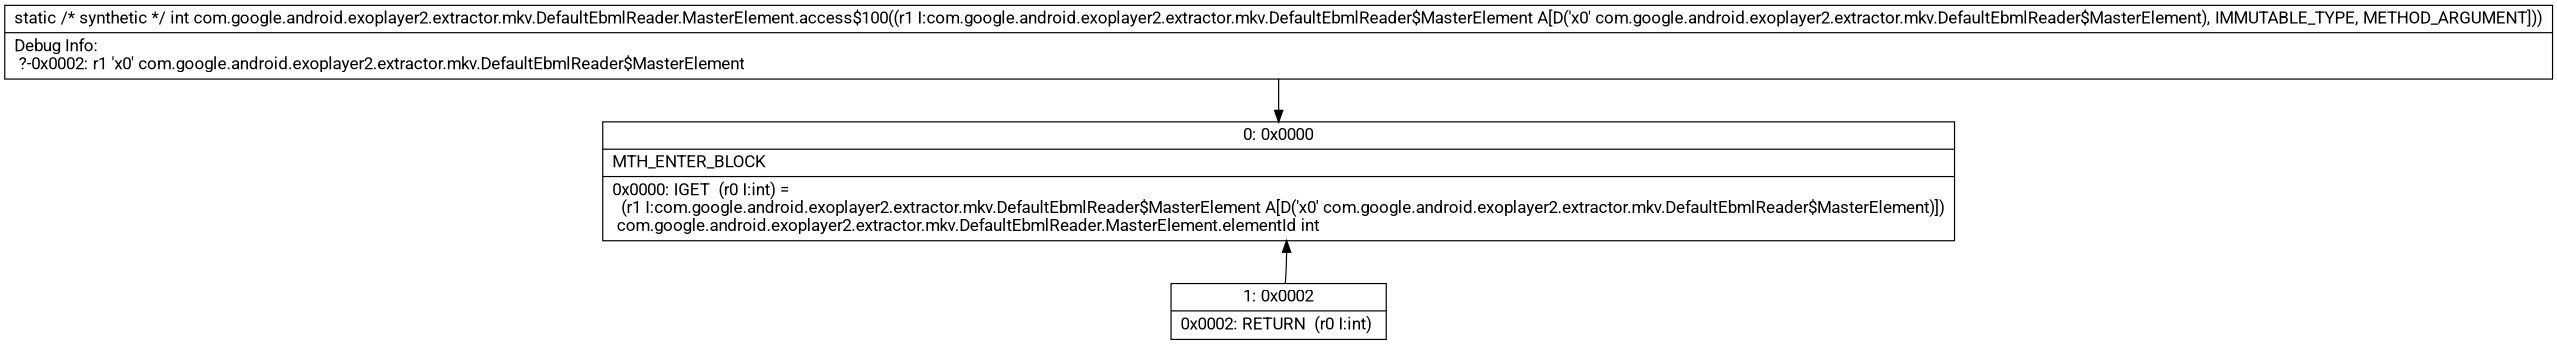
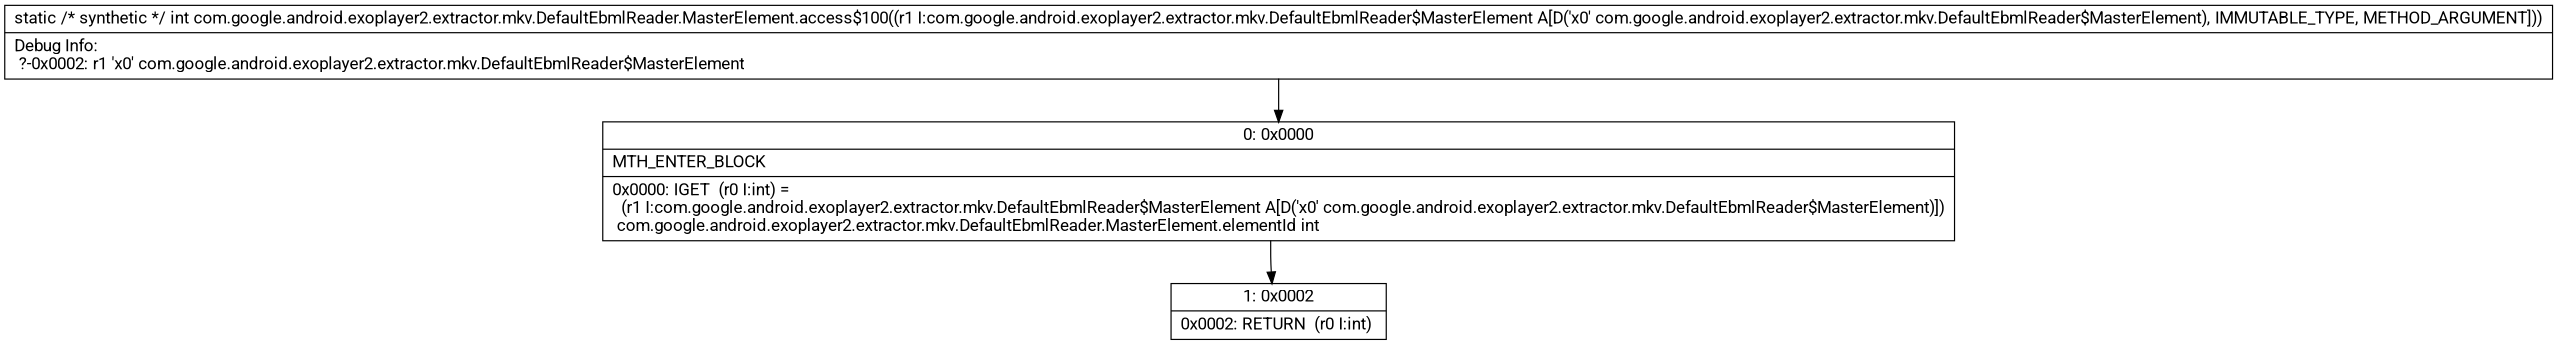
edge "1: 0x0002" -> "0: 0x0000": reversed
